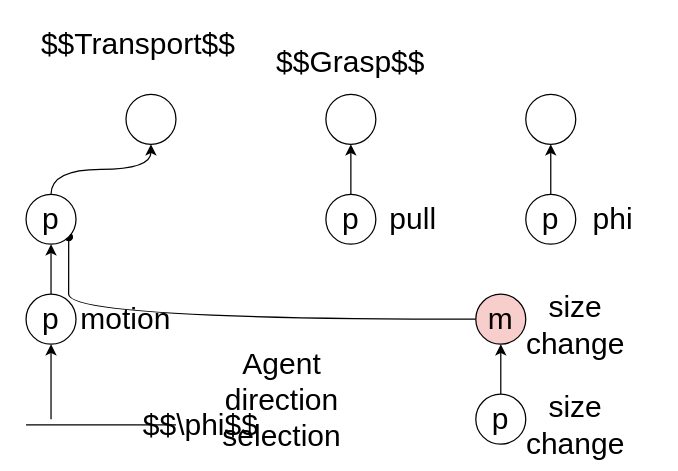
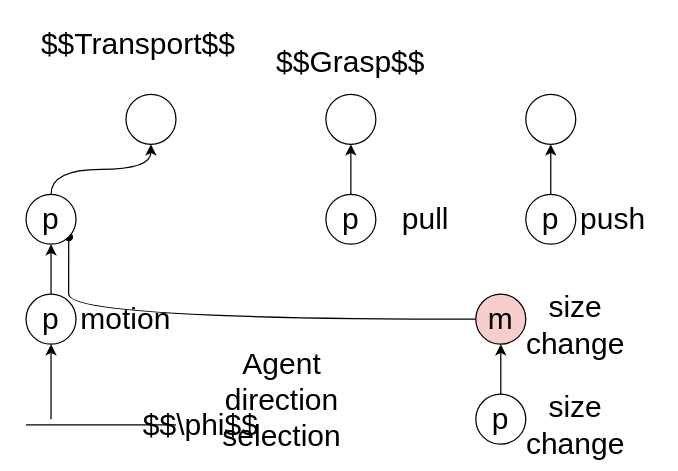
node "pull": moved (413, 219) -> (426, 219)
node "phi": label "phi" -> "push"
